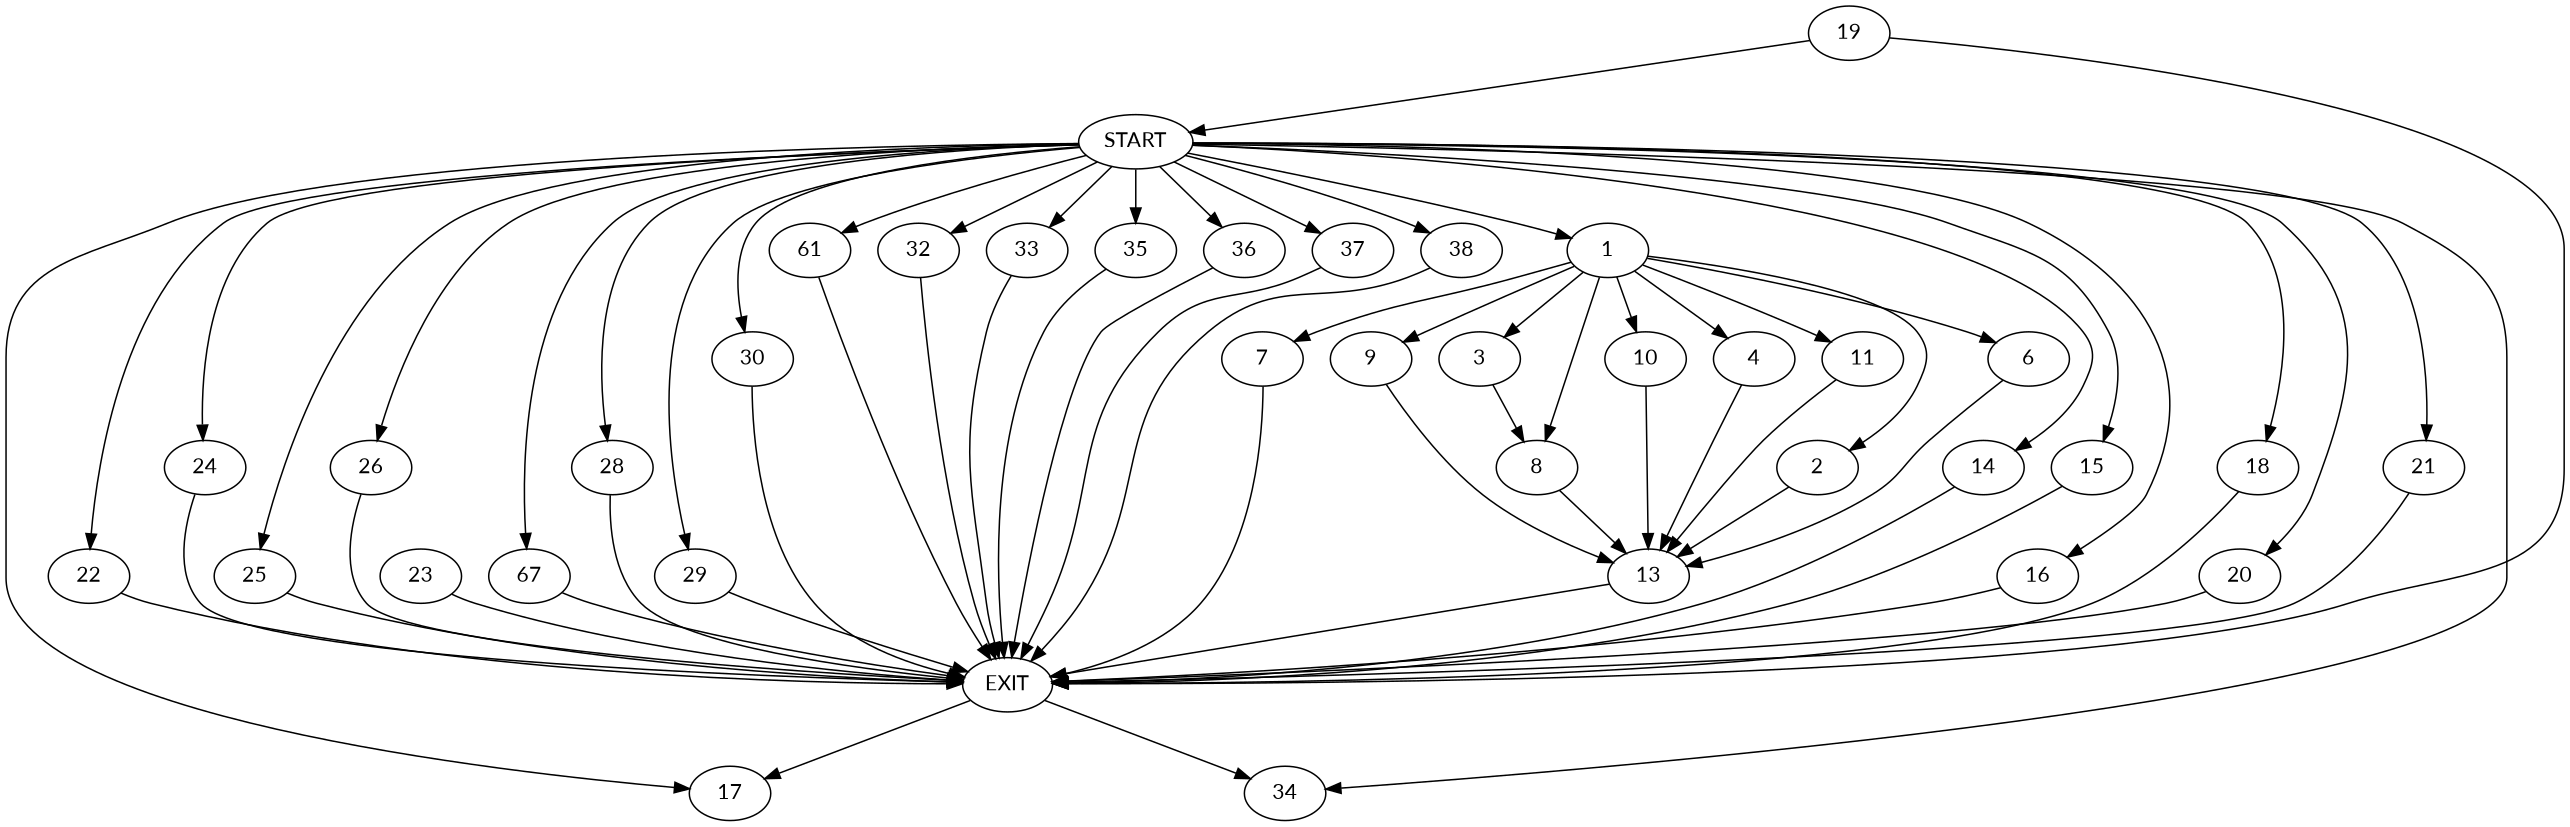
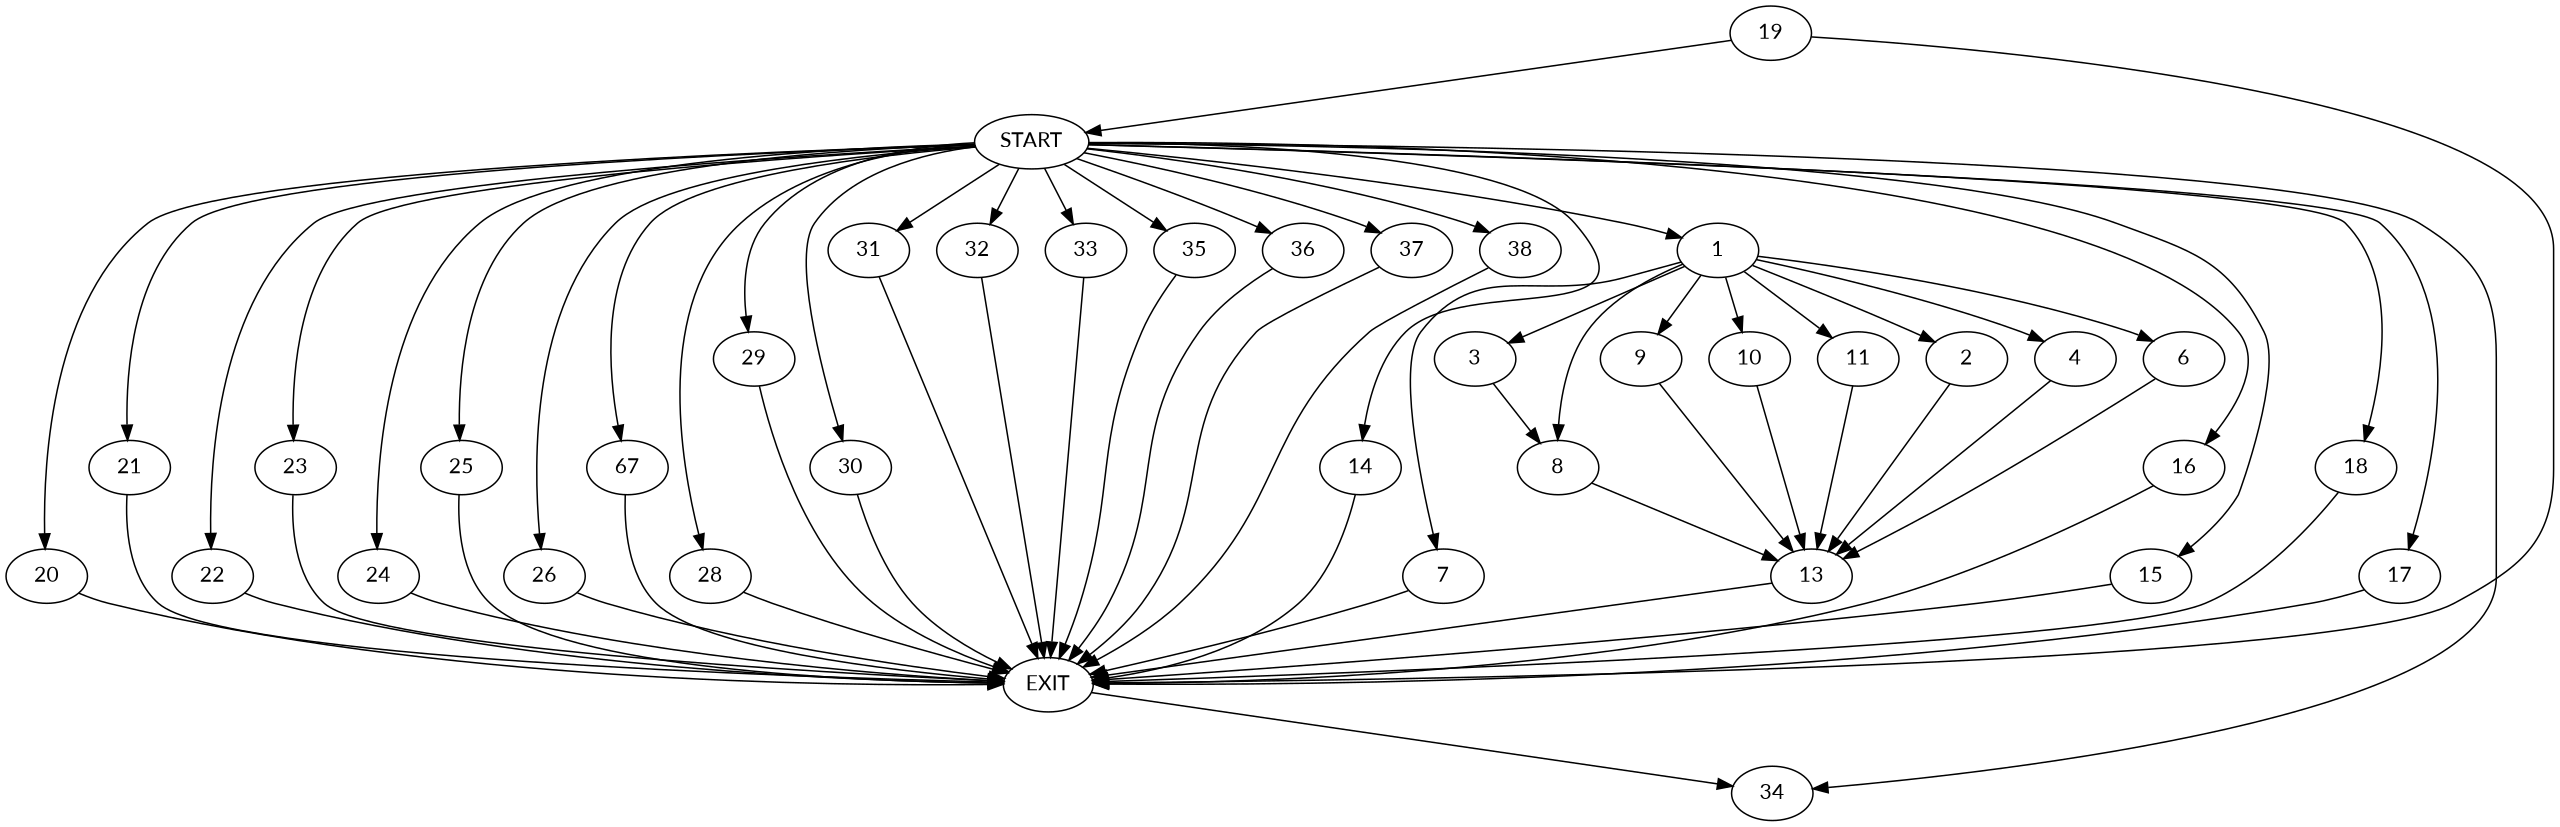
edge "START" -> "23": added
node "61": label "61" -> "31"
edge "EXIT" -> "17": reversed
